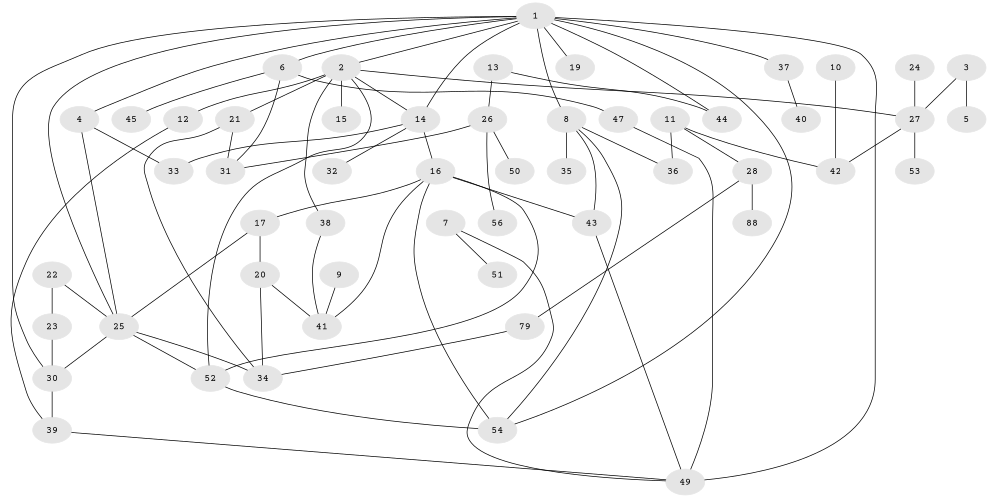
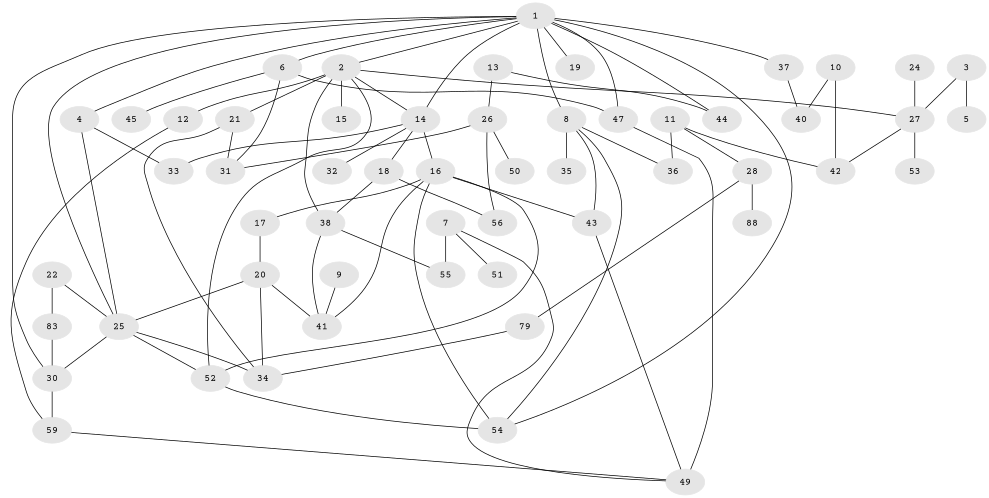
edge "10" -- "40": added
edge "1" -- "49": now "1" -- "47"
node "18": added
edge "17" -- "25": now "20" -- "25"
node "55": added
node "23": label "23" -> "83"
node "39": label "39" -> "59"
